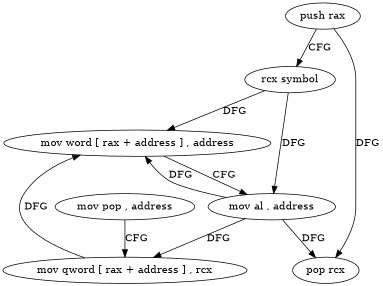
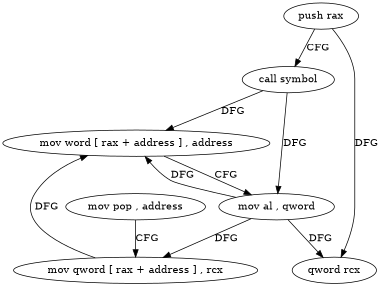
node "rcx symbol": label "rcx symbol" -> "call symbol"
node "mov al , address": label "mov al , address" -> "mov al , qword"
node "pop rcx": label "pop rcx" -> "qword rcx"
